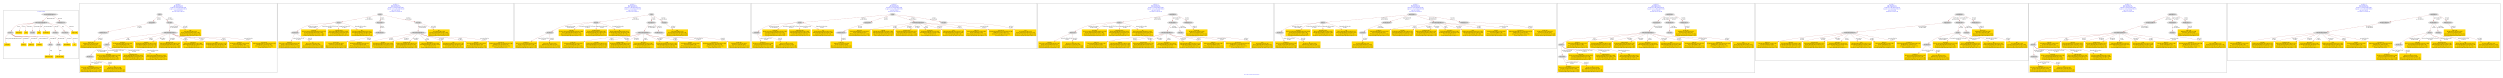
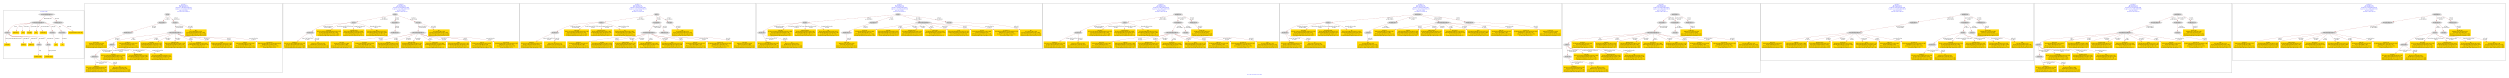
node "copyright": fillcolor lightgray -> gold
node "image-URL": label "image-URL" -> "biographicalInformation-URL"
node "artistName": removed
node "dateOfDeath": label "dateOfDeath" -> "type"
edge "Place2" -> "deathPlaceState": label "label" -> "aggregatedCHO"
